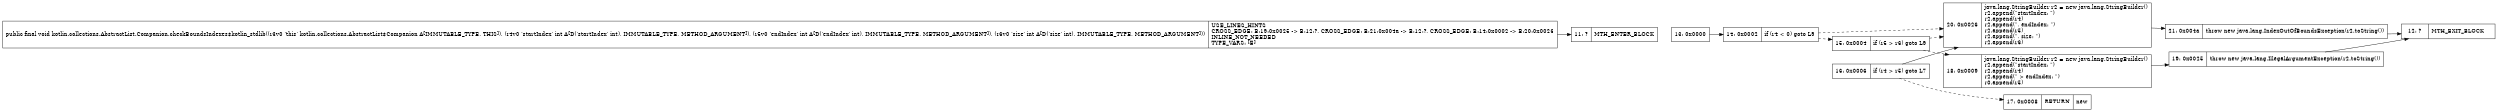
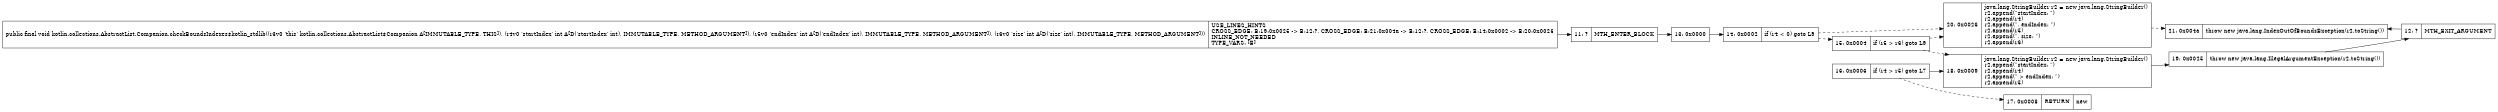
edge "20: 0x0026" -> "21: 0x004a": style solid -> dashed
node "12: ?": text "MTH_EXIT_BLOCK" -> "MTH_EXIT_ARGUMENT"
edge "21: 0x004a" -> "12: ?": reversed
edge "11: ?" -> "13: 0x0000": added
edge "16: 0x0006" -> "20: 0x0026": now "16: 0x0006" -> "18: 0x0009"
node "18: 0x0009": text "r0.append(r5)" -> "r2.append(r5)"
